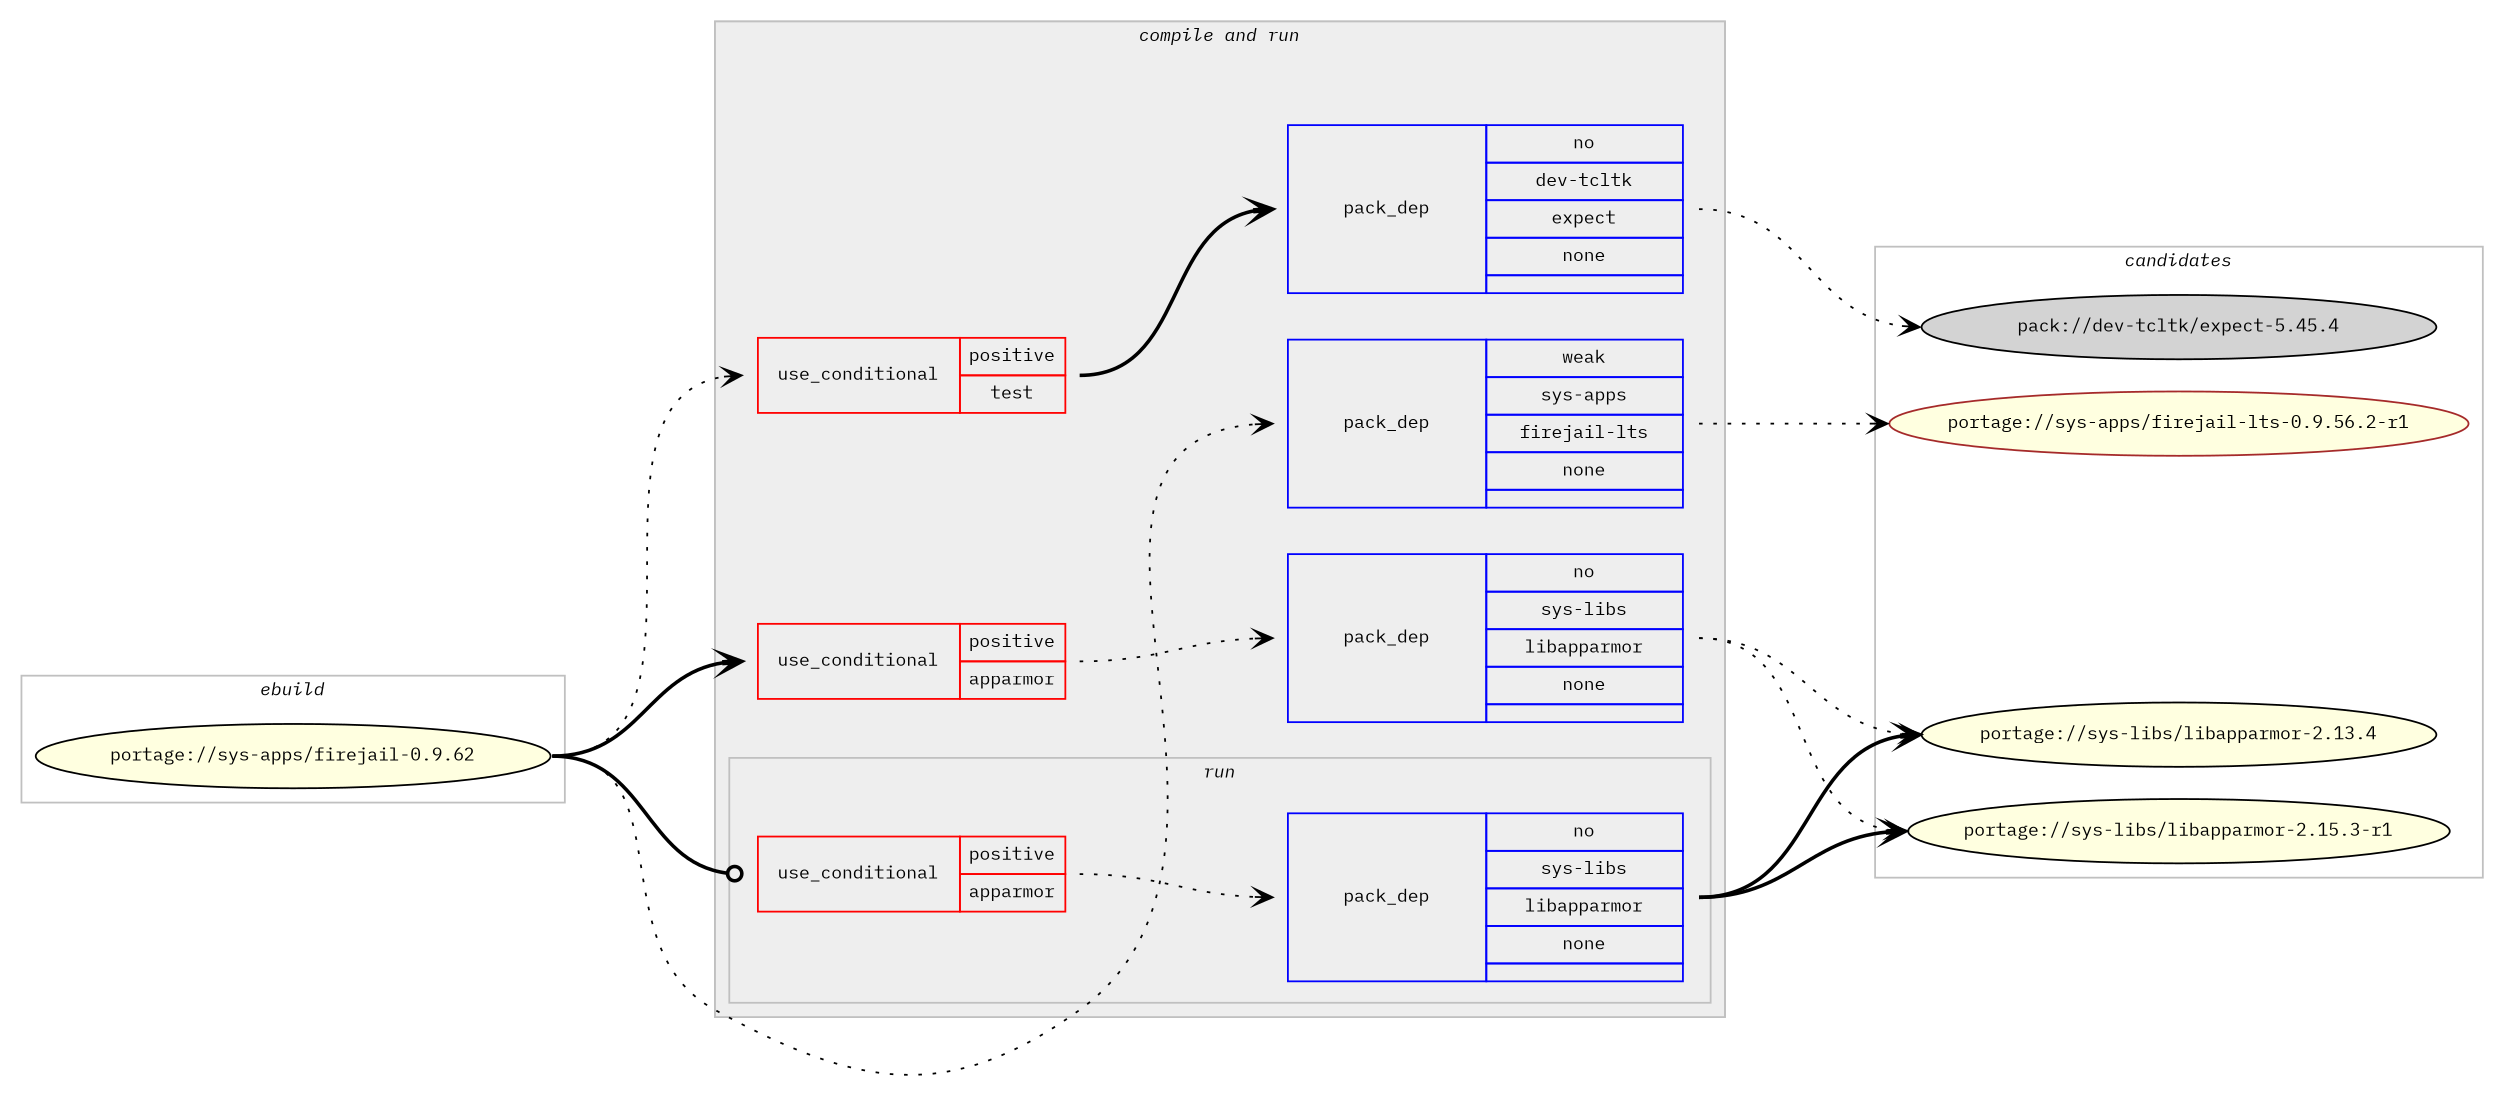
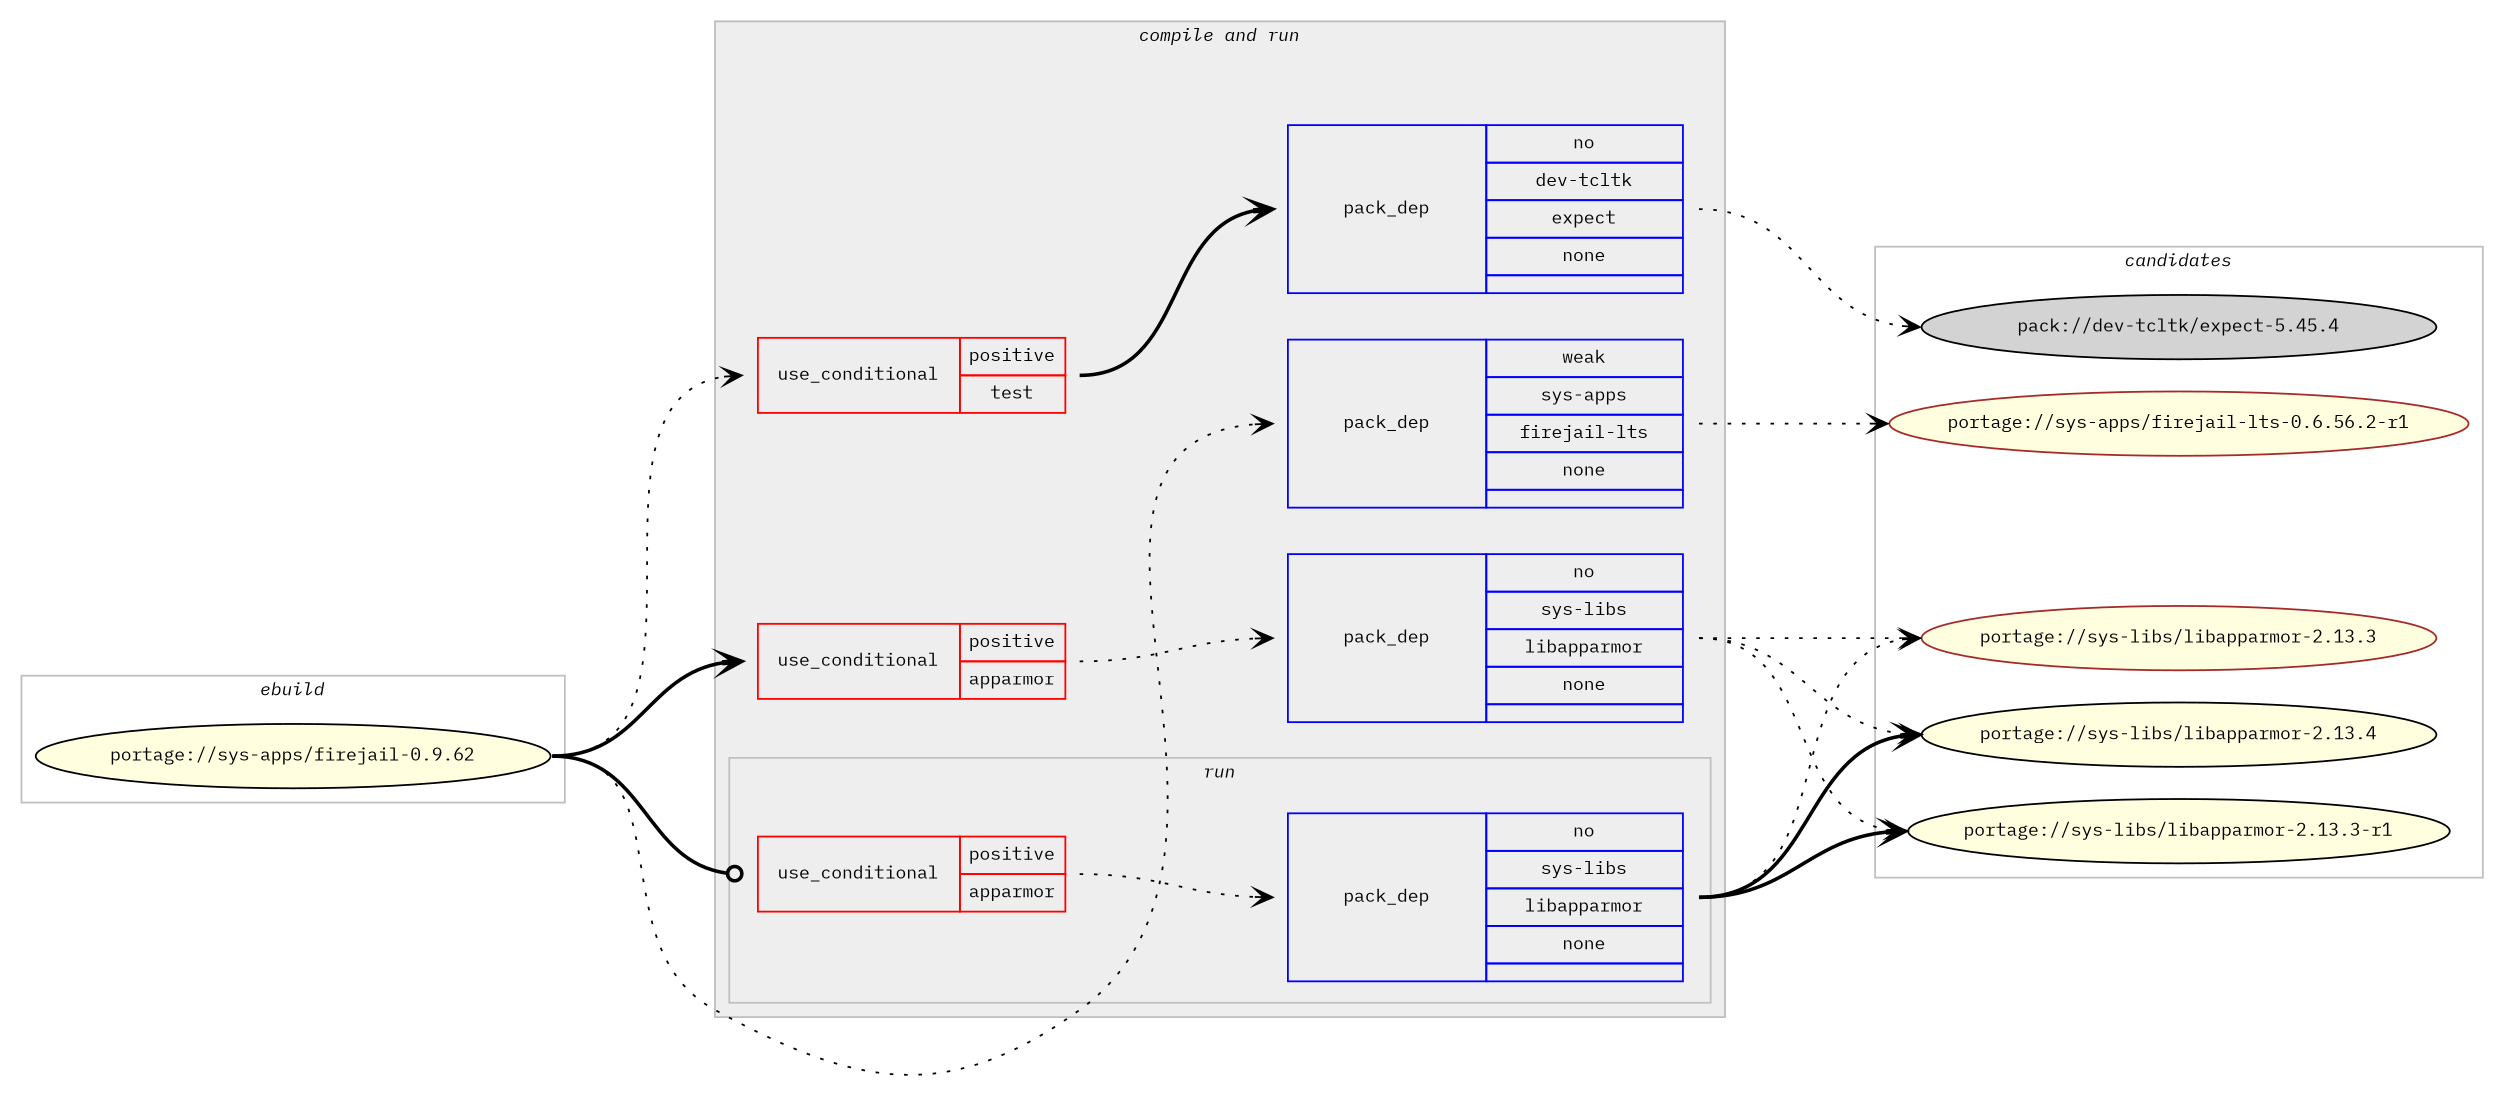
node "portage://sys-apps/firejail-lts-0.9.56.2-r1": label "portage://sys-apps/firejail-lts-0.9.56.2-r1" -> "portage://sys-apps/firejail-lts-0.6.56.2-r1"
node "portage://sys-libs/libapparmor-2.13.3": added
node "portage://sys-libs/libapparmor-2.15.3-r1": label "portage://sys-libs/libapparmor-2.15.3-r1" -> "portage://sys-libs/libapparmor-2.13.3-r1"
